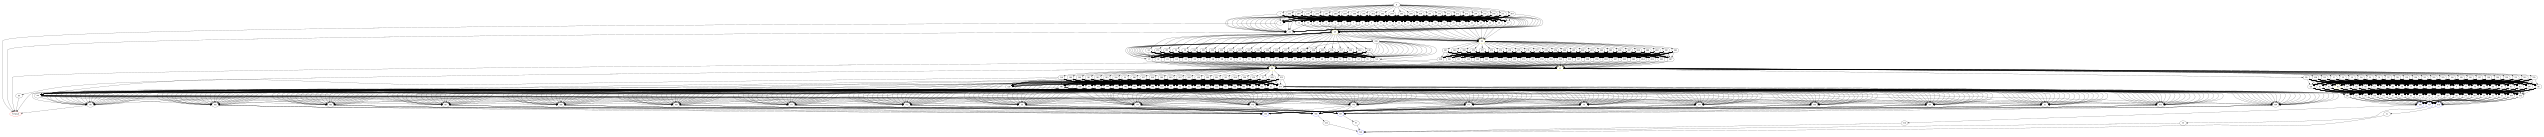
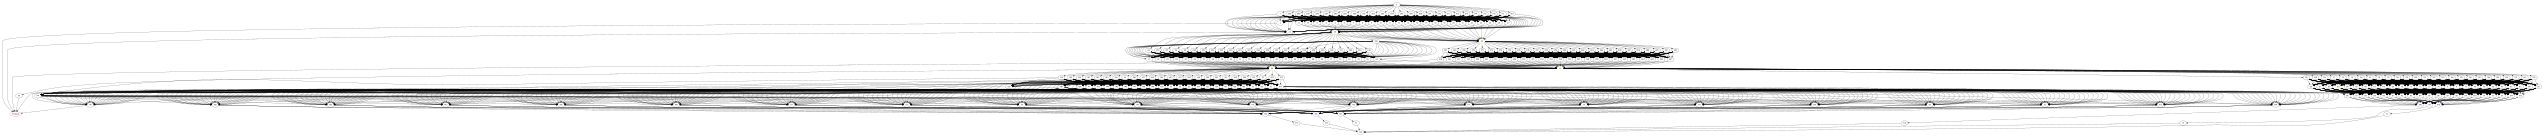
edge "16" -> "24": now "308" -> "24"
node "213": added
